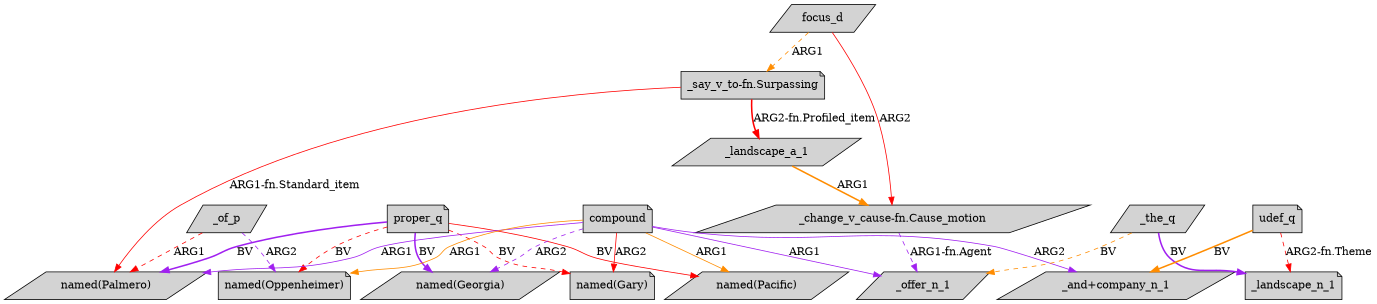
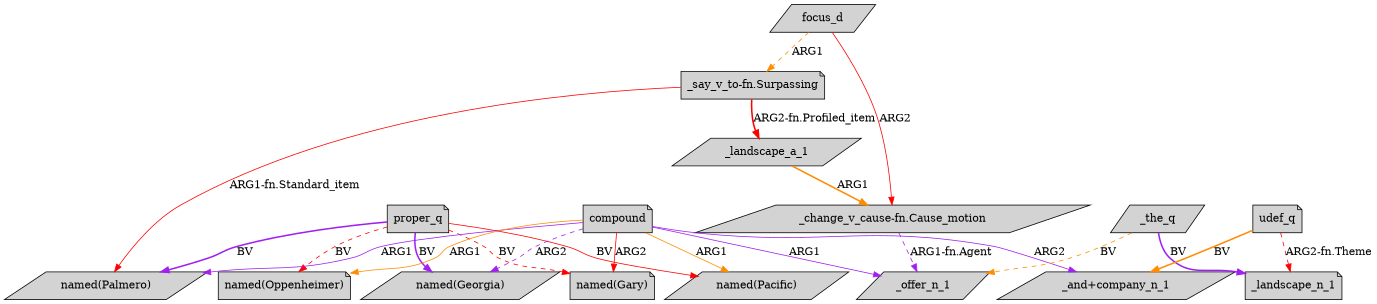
node "_of_p": removed
